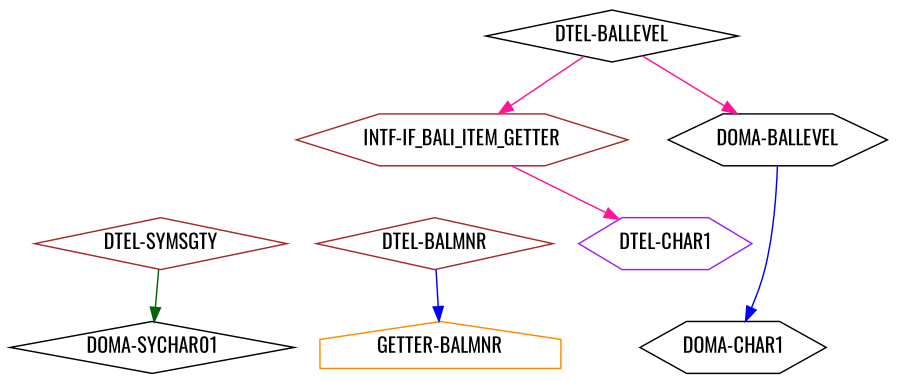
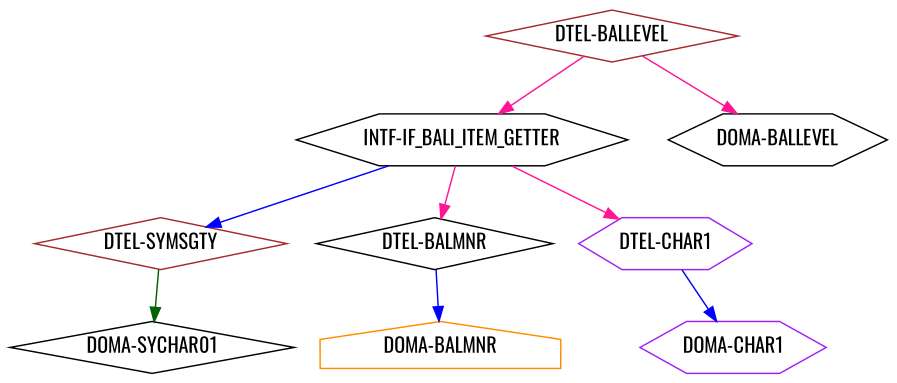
node "DTEL-BALLEVEL": color black -> brown
node "INTF-IF_BALI_ITEM_GETTER": color brown -> black
edge "INTF-IF_BALI_ITEM_GETTER" -> "DTEL-BALMNR": added
edge "INTF-IF_BALI_ITEM_GETTER" -> "DTEL-SYMSGTY": added
edge "DOMA-BALLEVEL" -> "DOMA-CHAR1": now "DTEL-CHAR1" -> "DOMA-CHAR1"
node "DTEL-BALMNR": color brown -> black
node "GETTER-BALMNR": label "GETTER-BALMNR" -> "DOMA-BALMNR"
node "DOMA-CHAR1": color black -> purple
